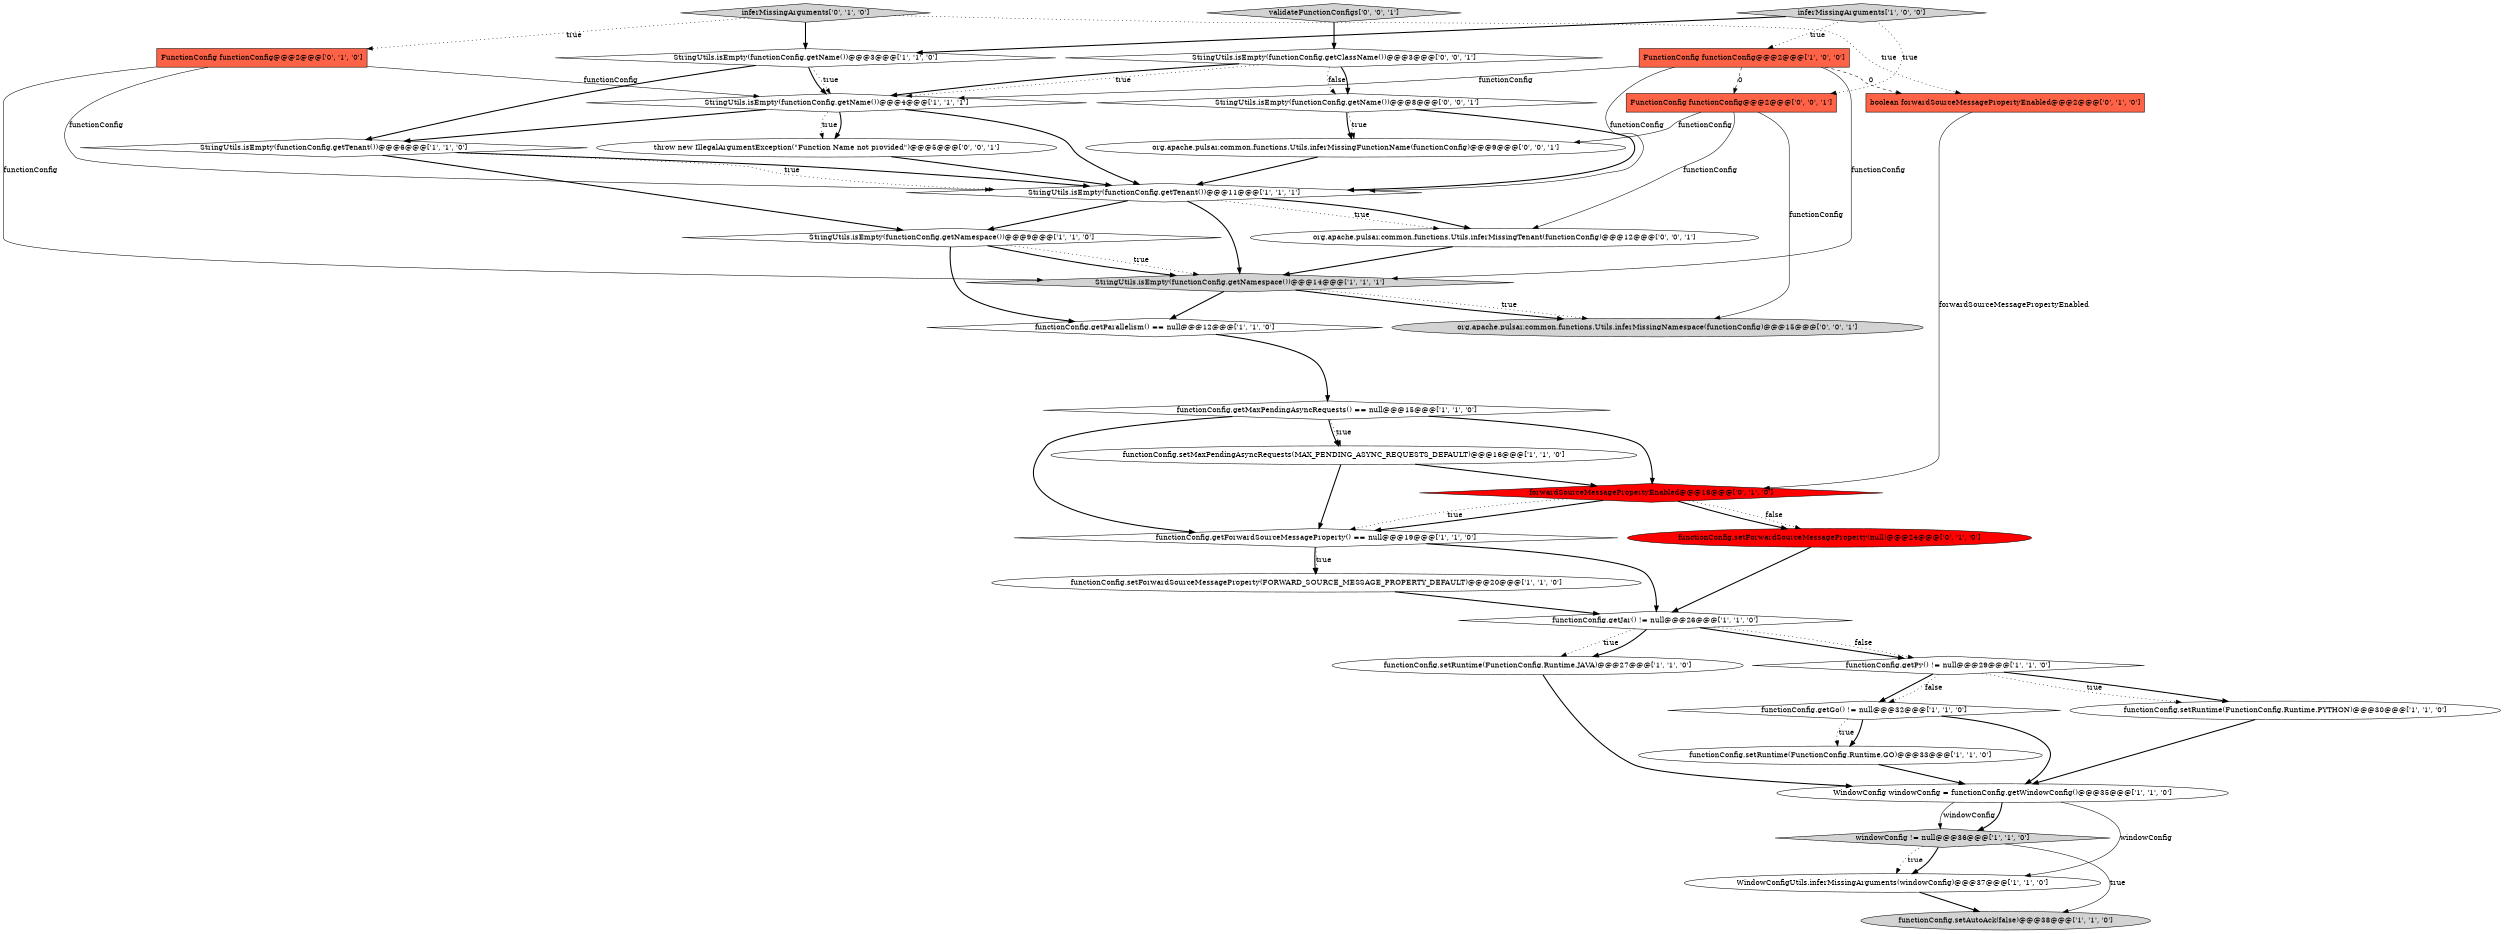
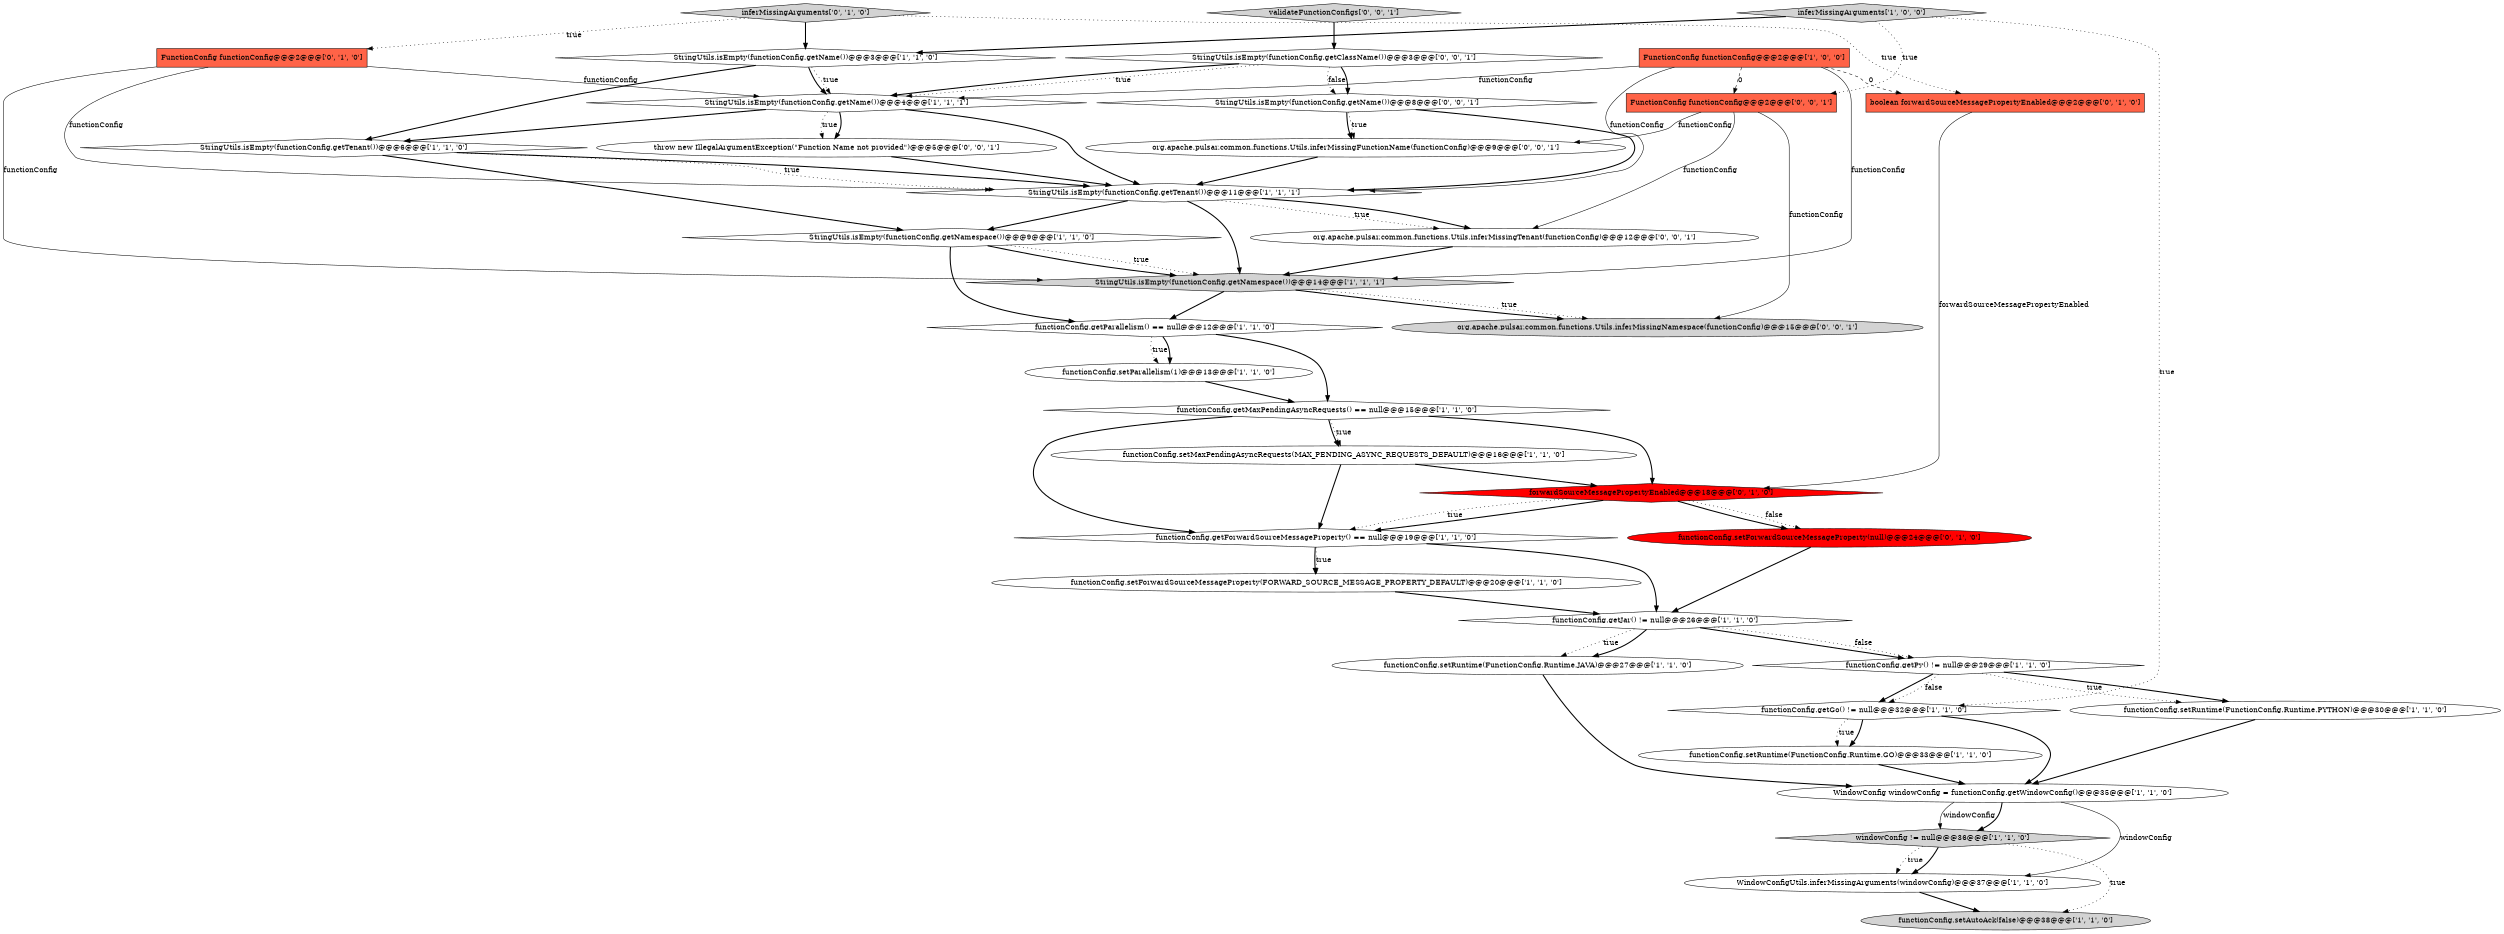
edge "inferMissingArguments['1', '0', '0']" -> "FunctionConfig functionConfig@@@2@@@['1', '0', '0']": now "inferMissingArguments['1', '0', '0']" -> "functionConfig.getGo() != null@@@32@@@['1', '1', '0']"
node "functionConfig.setParallelism(1)@@@13@@@['1', '1', '0']": added
edge "windowConfig != null@@@36@@@['1', '1', '0']" -> "functionConfig.setAutoAck(false)@@@38@@@['1', '1', '0']": style solid -> dotted
